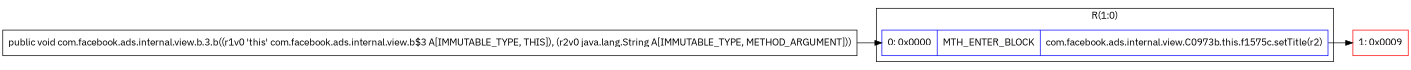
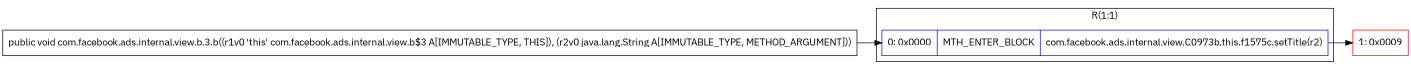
cluster "R(1:0)": label "R(1:0)" -> "R(1:1)"
